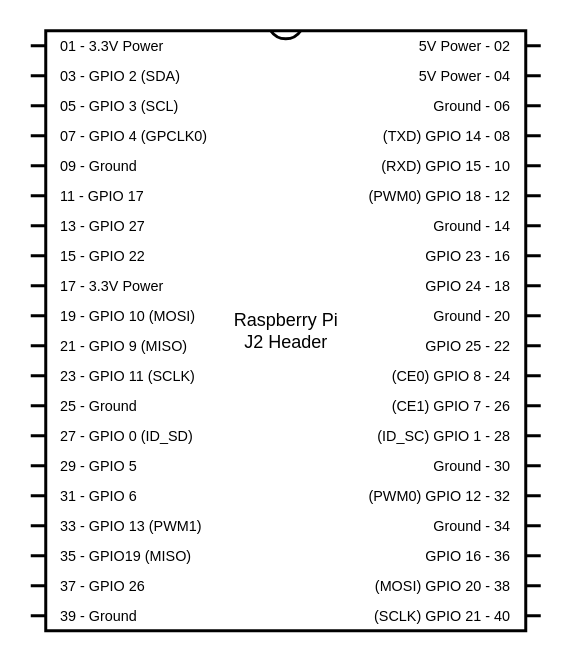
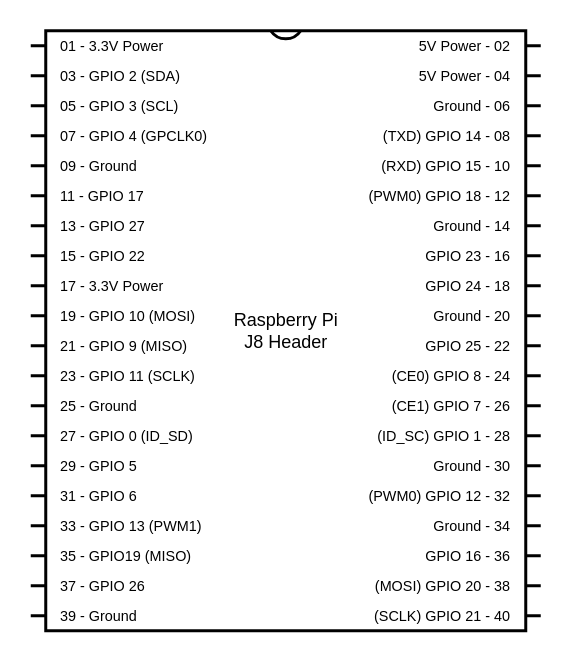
node "Raspberry Pi J2 Header": label "Raspberry Pi J2 Header" -> "Raspberry Pi J8 Header"
